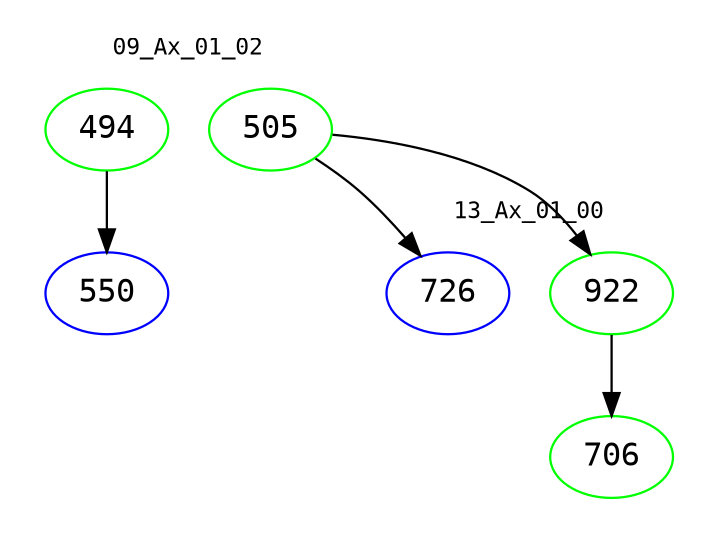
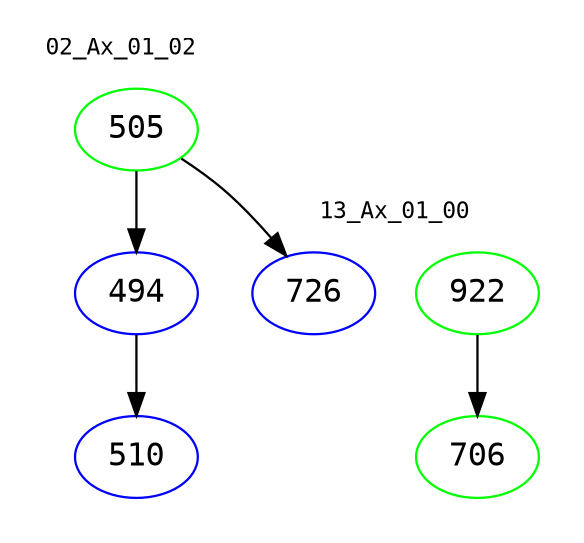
cluster "09_Ax_01_02": label "09_Ax_01_02" -> "02_Ax_01_02"
node "494": color green -> blue
edge "505" -> "922": now "505" -> "494"
node "550": label "550" -> "510"
